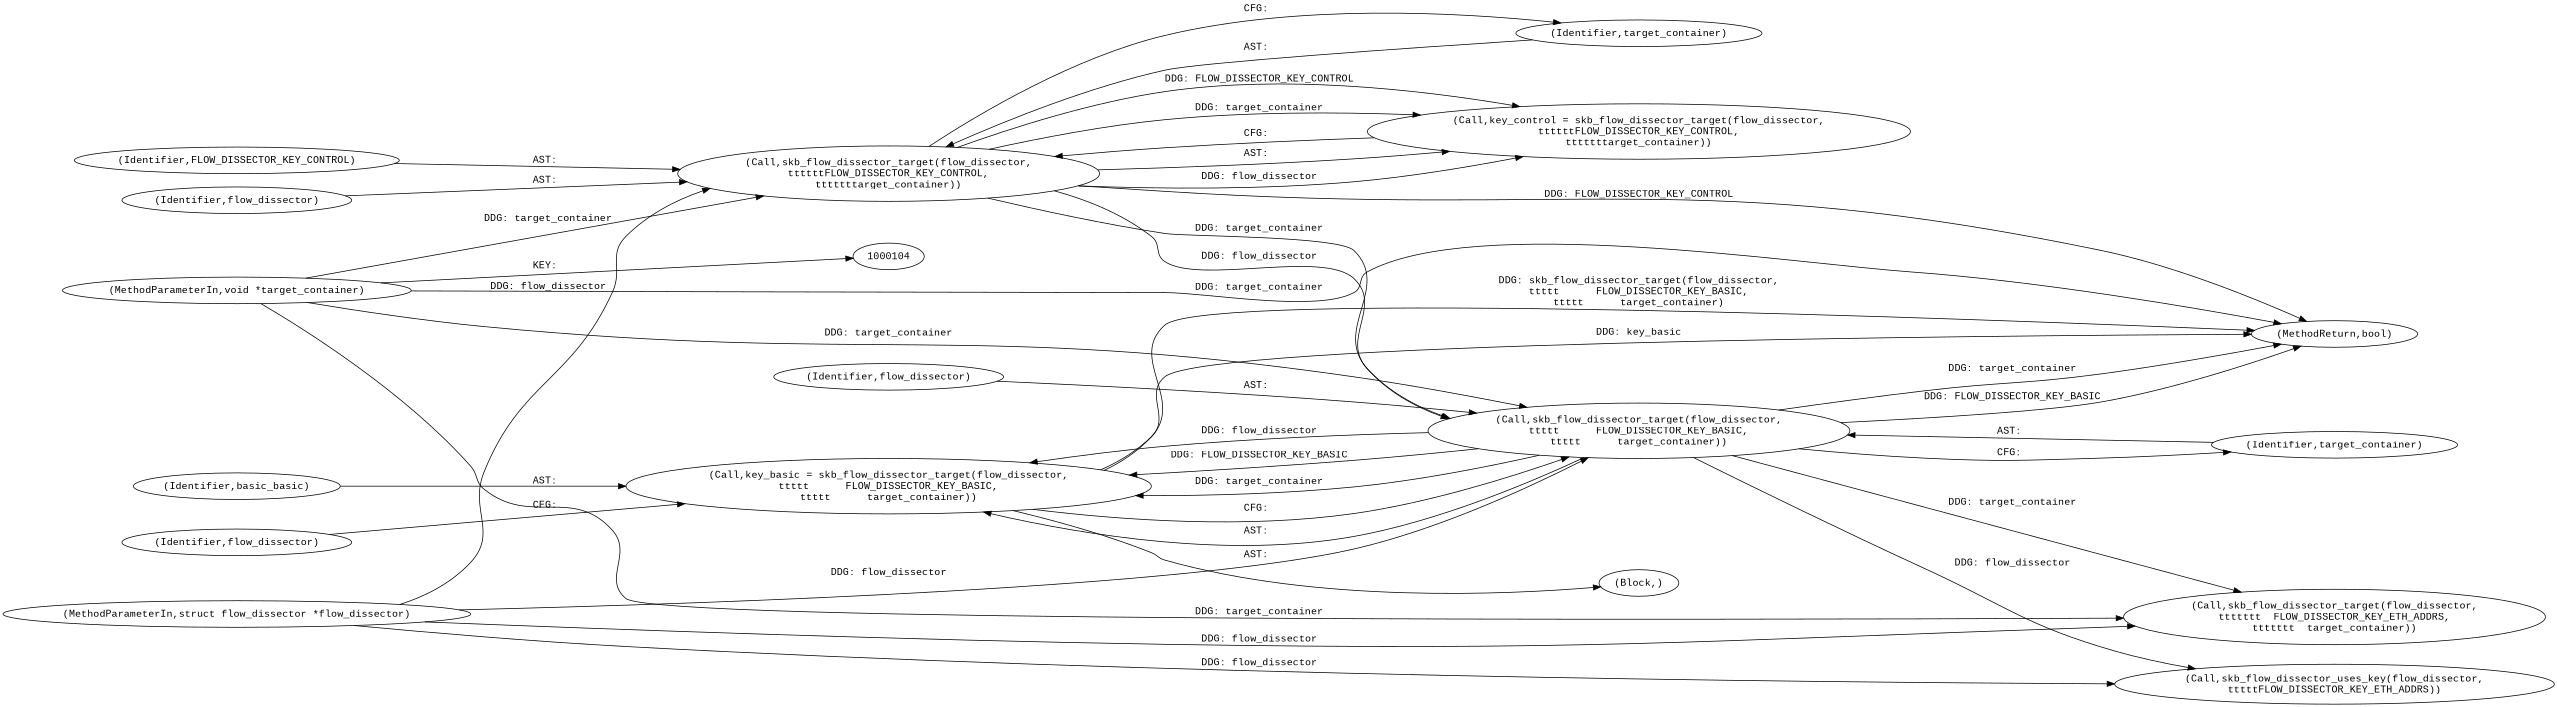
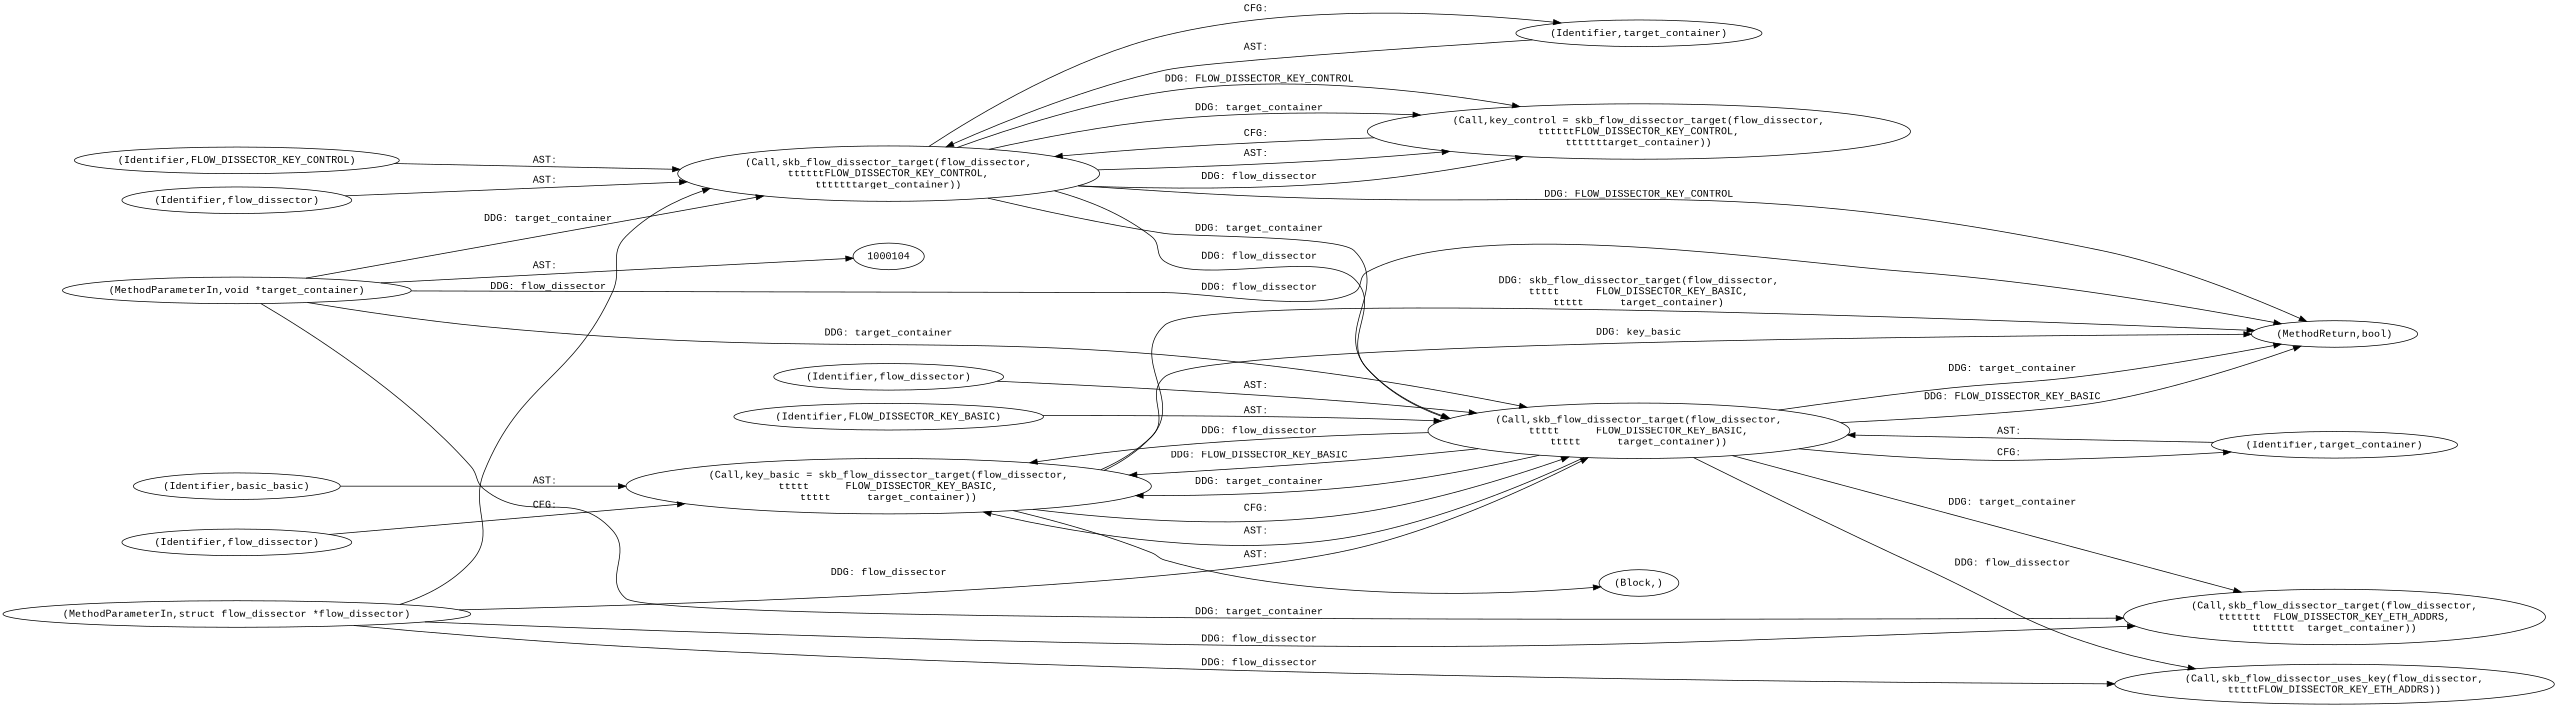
edge "(MethodParameterIn,void *target_container)" -> "1000104": label "KEY: " -> "AST: "
edge "(MethodParameterIn,void *target_container)" -> "(MethodReturn,bool)": label "DDG: target_container" -> "DDG: flow_dissector"
node "(Identifier,FLOW_DISSECTOR_KEY_BASIC)": added
